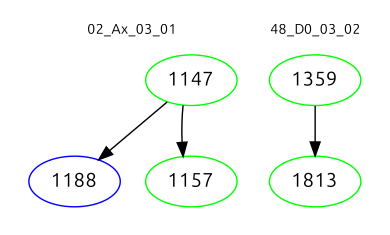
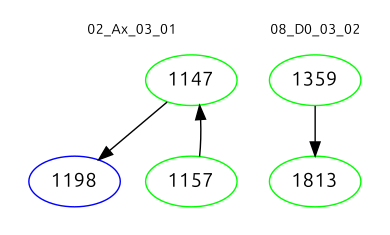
cluster "48_D0_03_02": label "48_D0_03_02" -> "08_D0_03_02"
edge "1147" -> "1157": reversed
node "1188": label "1188" -> "1198"
